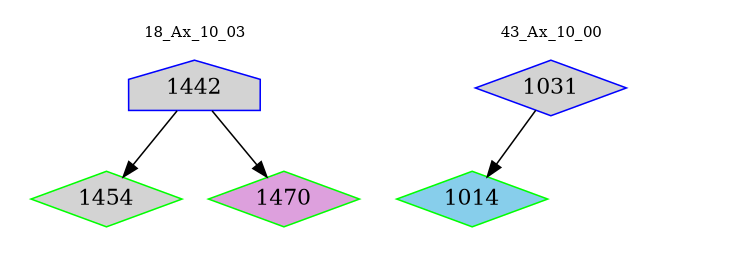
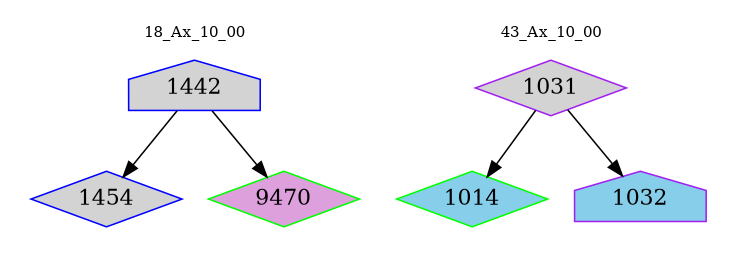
cluster "18_Ax_10_03": label "18_Ax_10_03" -> "18_Ax_10_00"
node "1031": color blue -> purple
node "1454": color green -> blue
node "1470": label "1470" -> "9470"
node "1032": added
